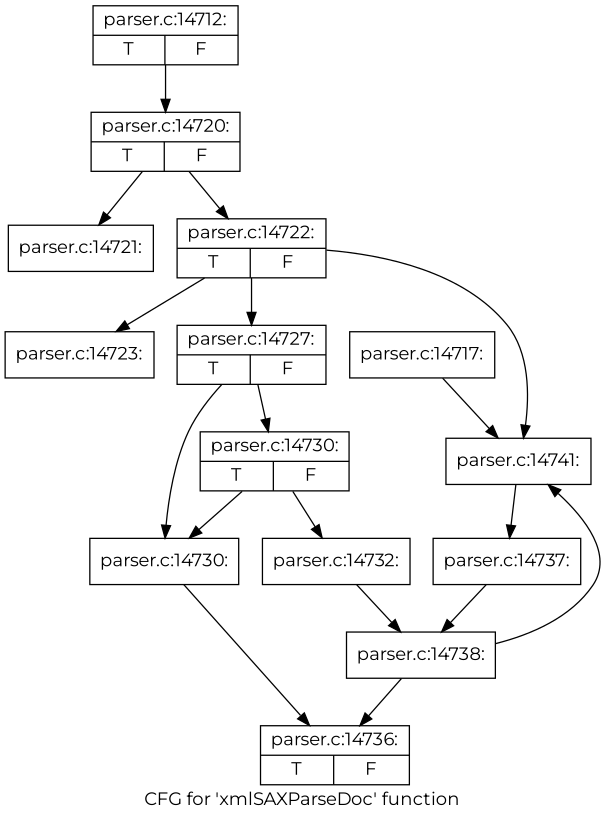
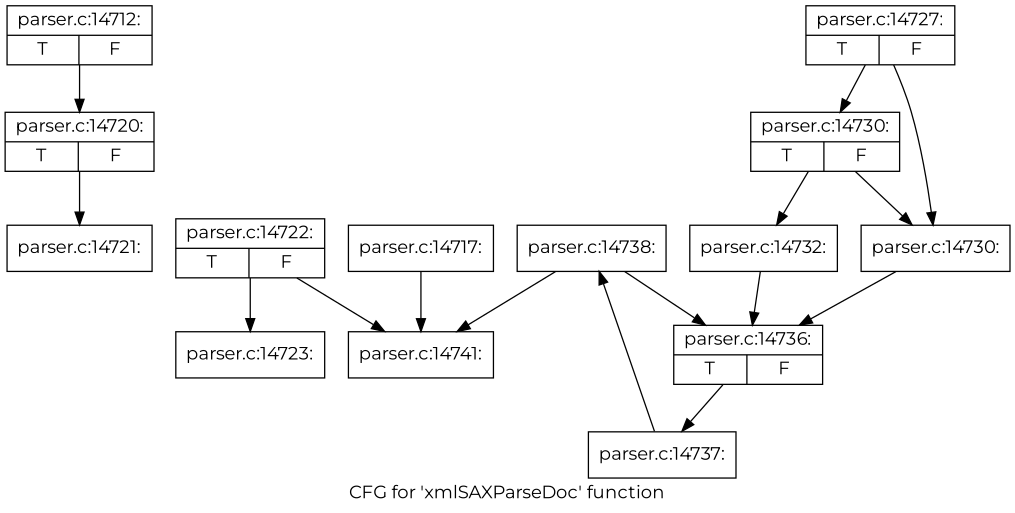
edge "parser.c:14720:" -> "parser.c:14722:": removed
edge "parser.c:14722:" -> "parser.c:14727:": removed
edge "parser.c:14741:" -> "parser.c:14737:": now "parser.c:14736:" -> "parser.c:14737:"
edge "parser.c:14732:" -> "parser.c:14738:": now "parser.c:14732:" -> "parser.c:14736:"
